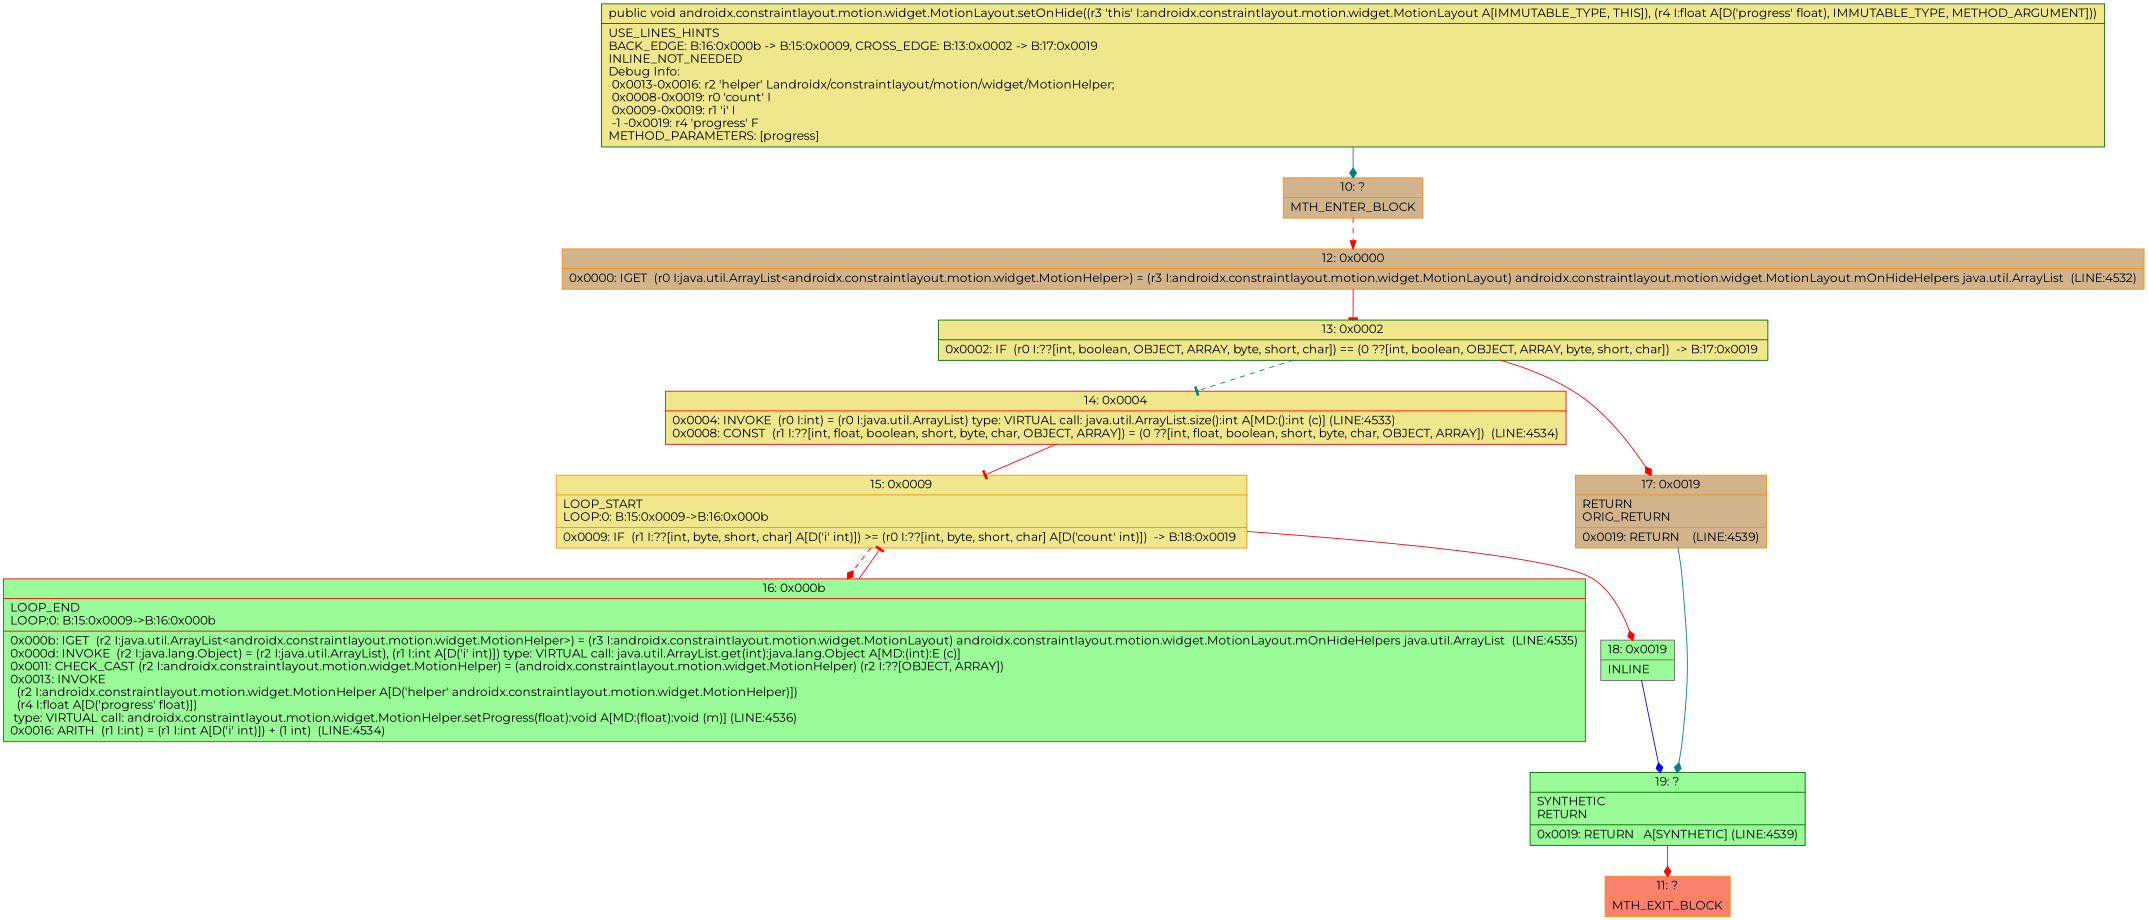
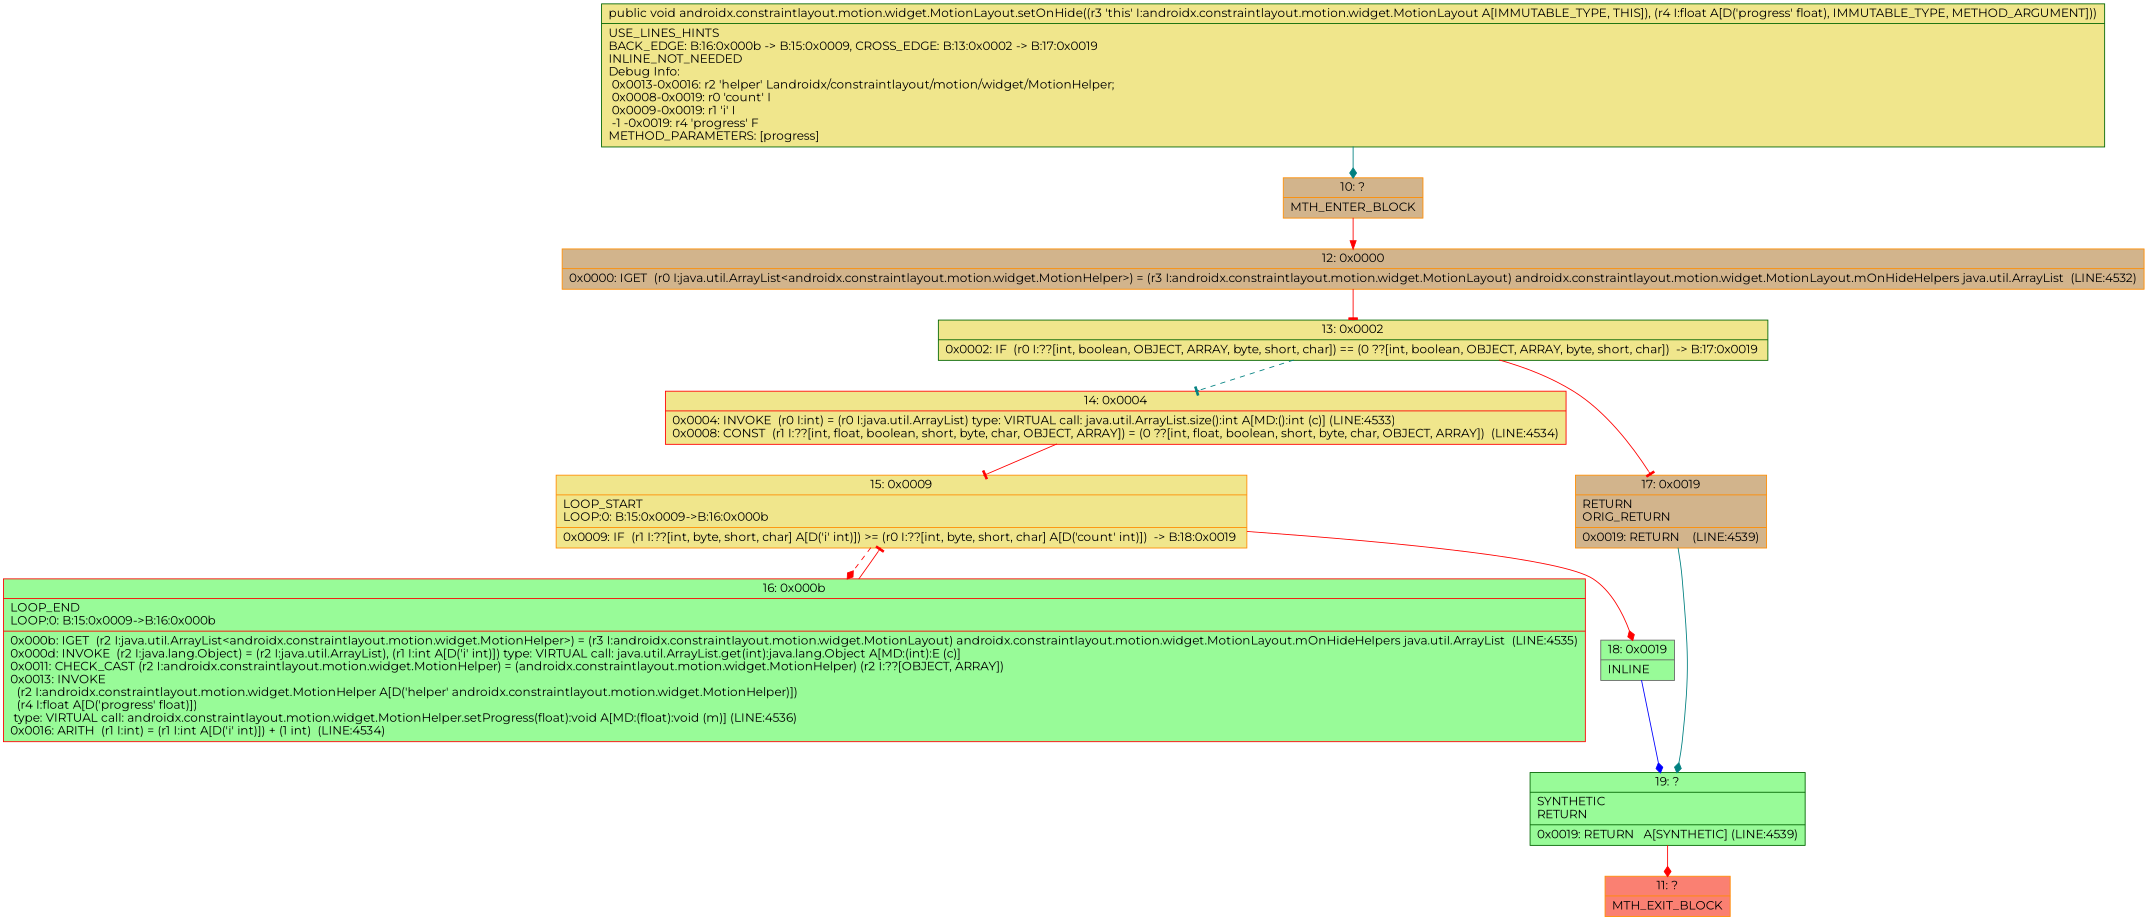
edge "10: ?" -> "12: 0x0000": style dashed -> solid
edge "13: 0x0002" -> "17: 0x0019": arrowhead diamond -> tee
